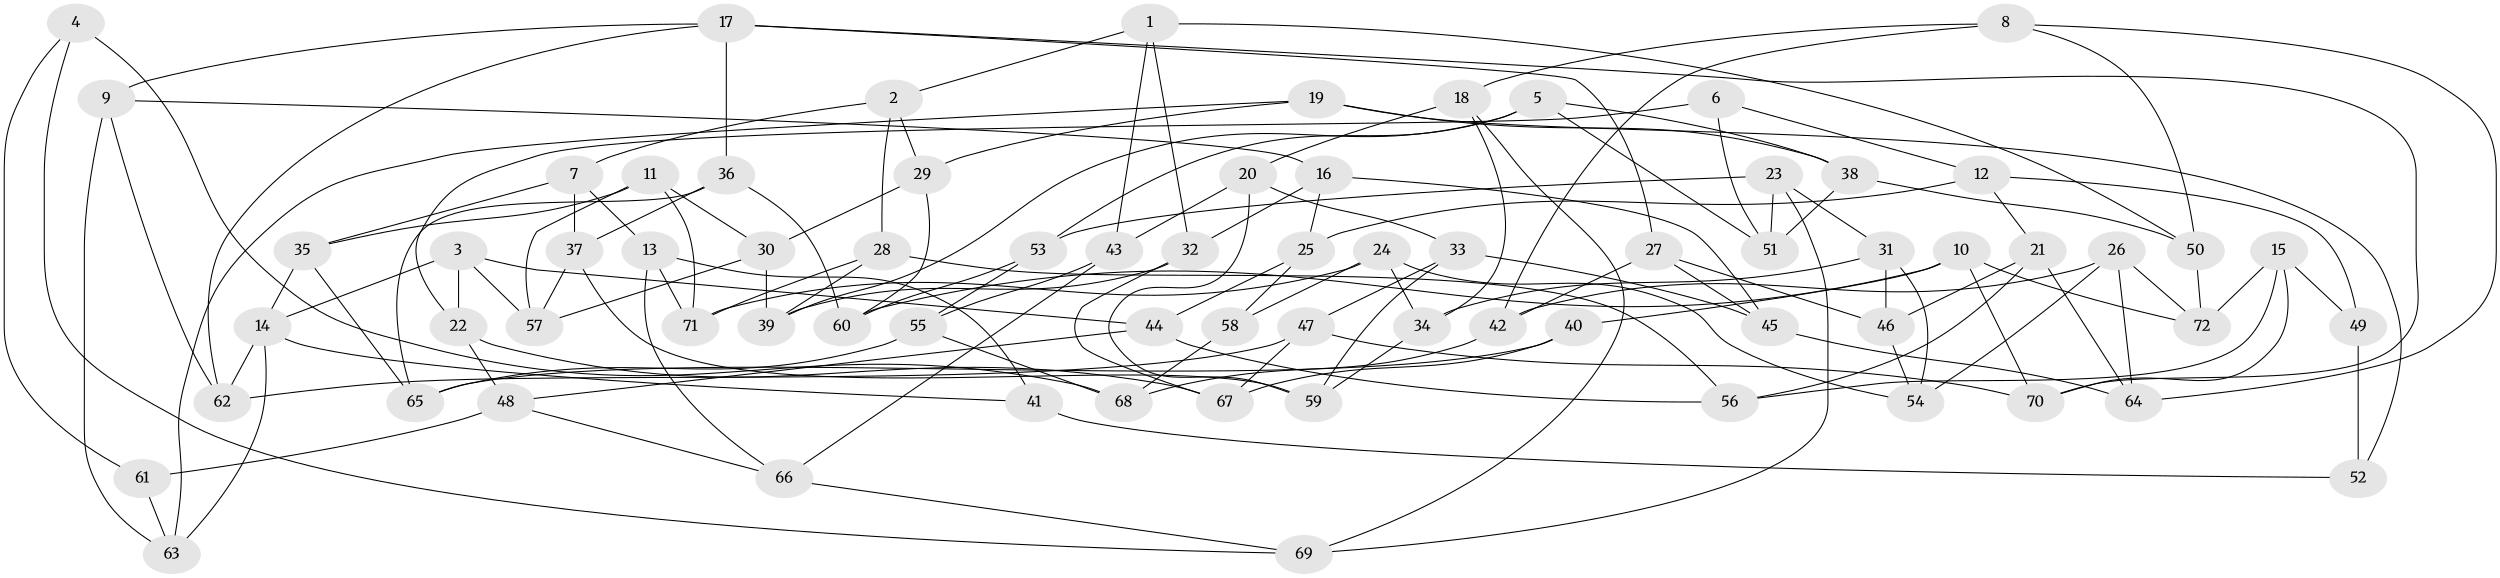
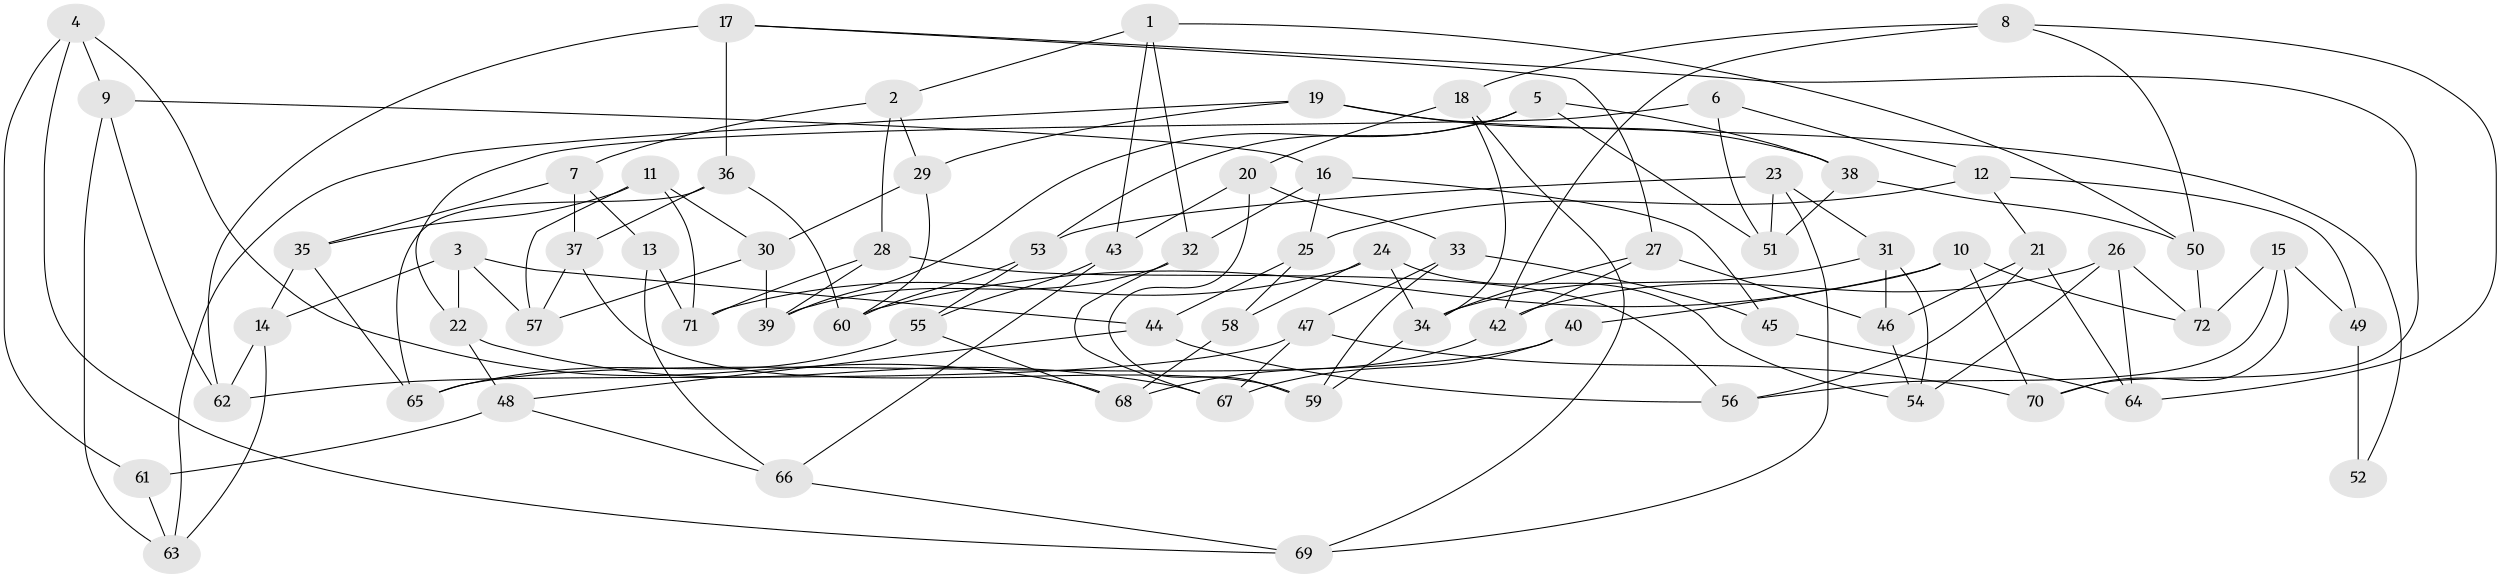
edge "17" -- "9": now "4" -- "9"
edge "27" -- "45": now "27" -- "34"
node "41": removed
